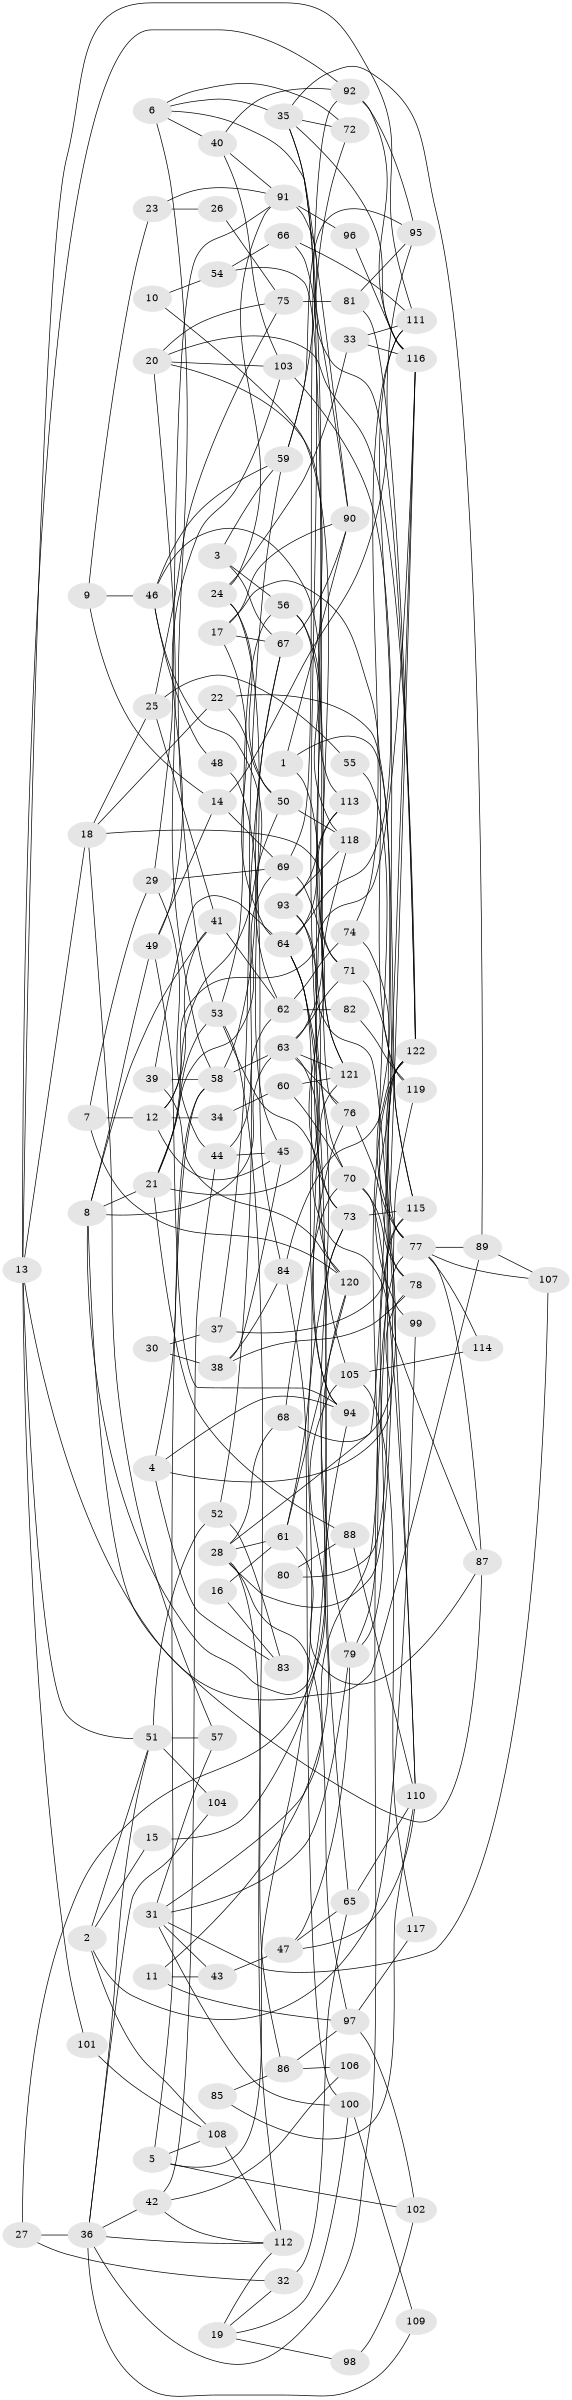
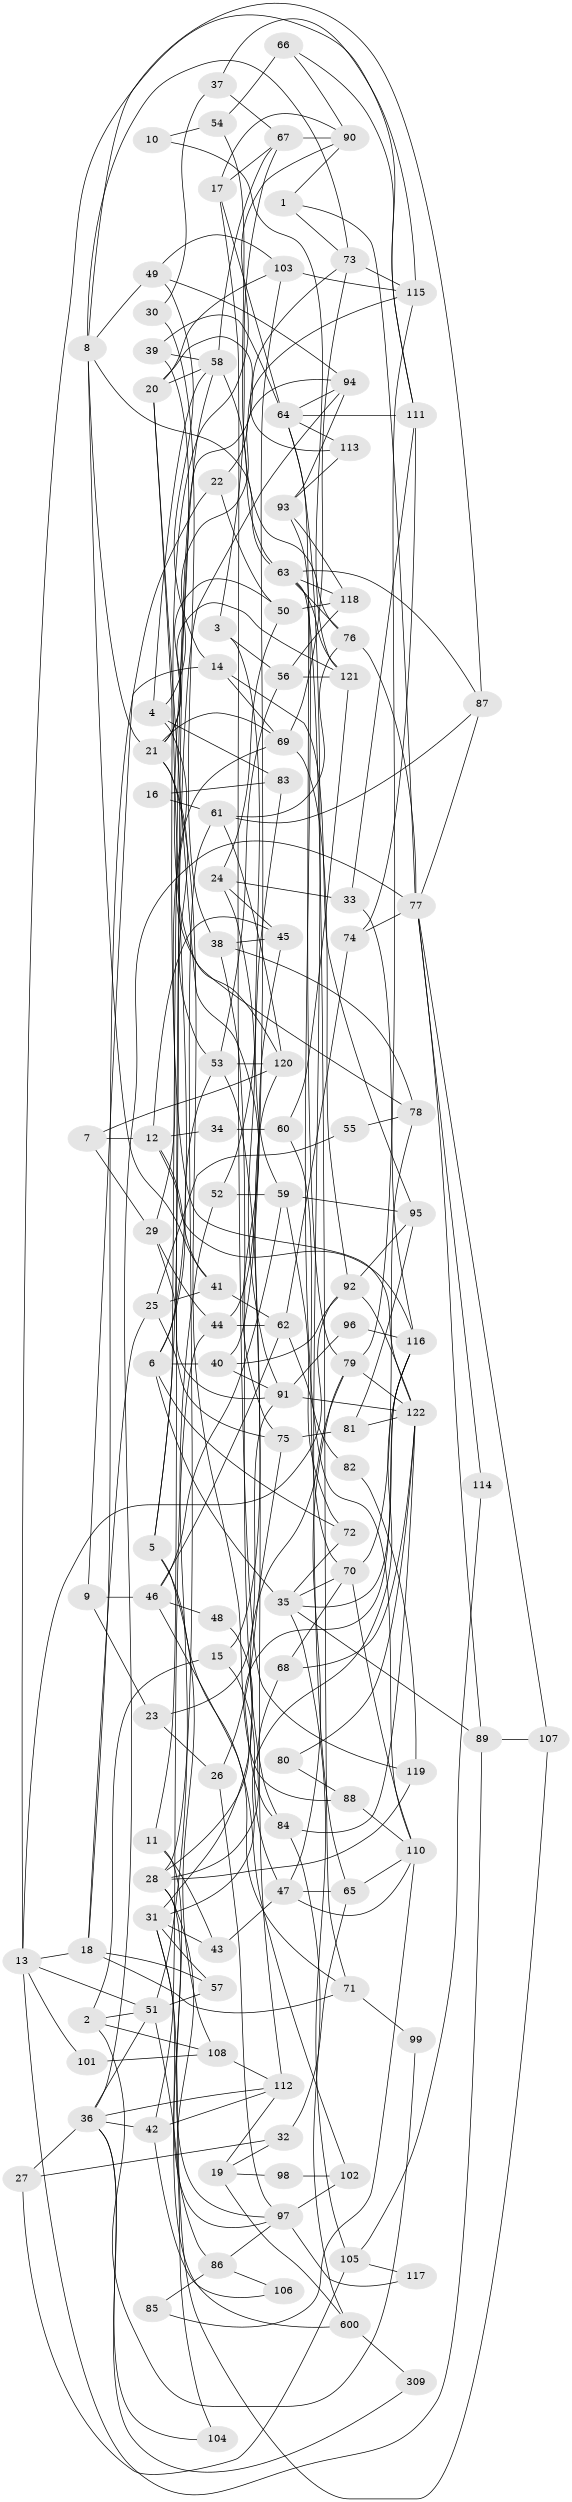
edge "92" -- "116": now "92" -- "122"
edge "15" -- "47": added
edge "26" -- "97": added
node "100": label "100" -> "600"
node "109": label "109" -> "309"
